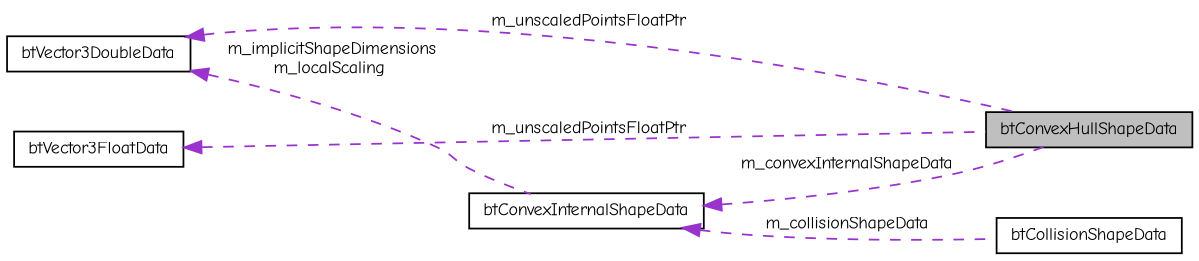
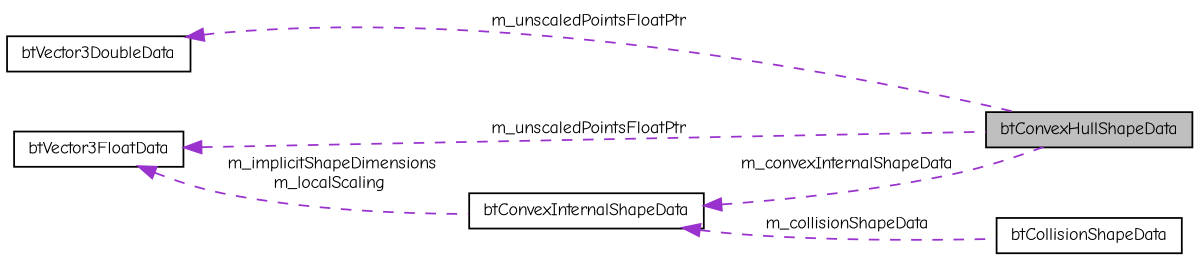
edge "btConvexInternalShapeData" -> "btVector3DoubleData": now "btConvexInternalShapeData" -> "btVector3FloatData"
